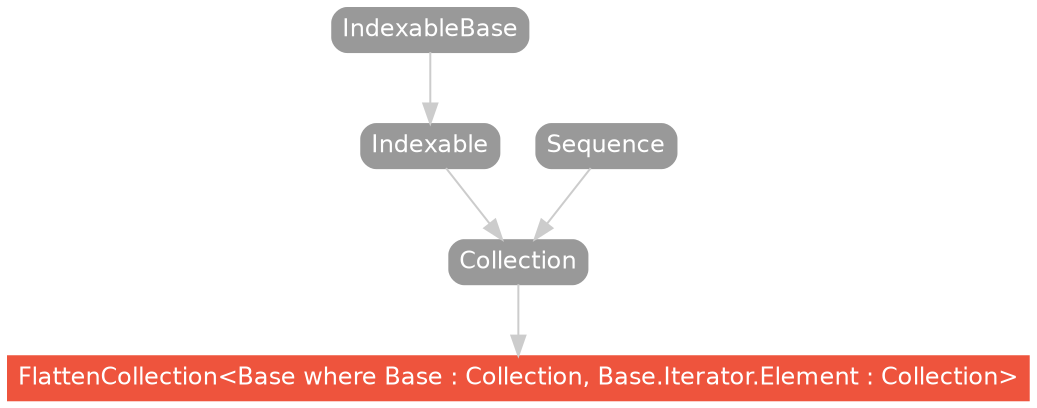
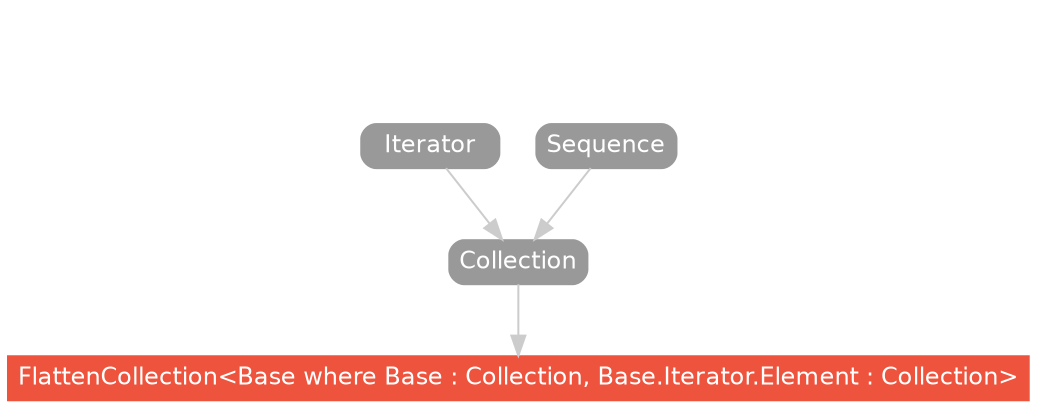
node "IndexableBase": removed
node "Indexable": label "Indexable" -> "Iterator"
